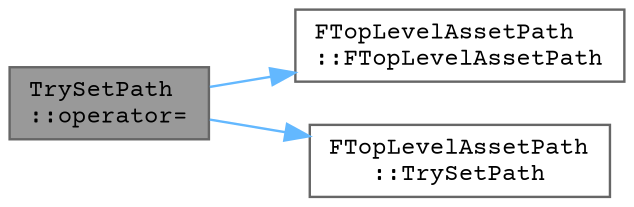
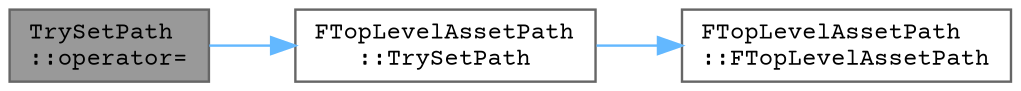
edge "TrySetPath ::operator=" -> "FTopLevelAssetPath ::FTopLevelAssetPath": now "FTopLevelAssetPath ::TrySetPath" -> "FTopLevelAssetPath ::FTopLevelAssetPath"
